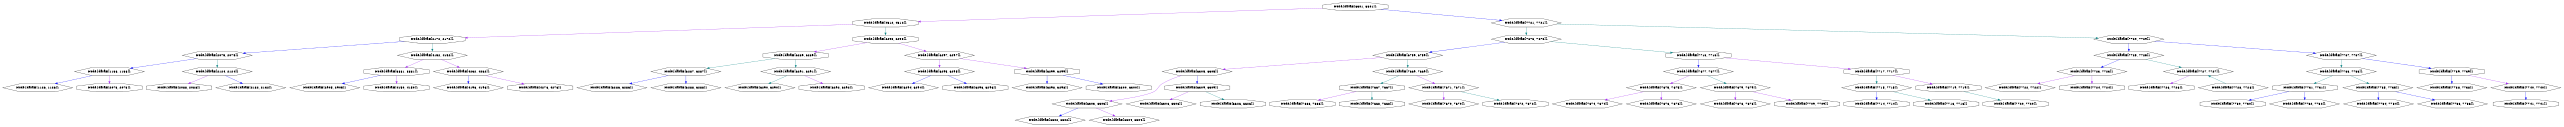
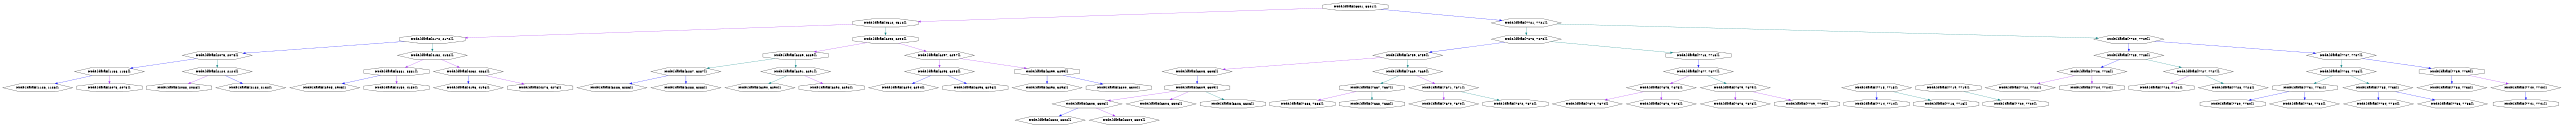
node "Node{data=[7717, 7717]}": removed
edge "Node{data=[7728, 7728]}" -> "Node{data=[7727, 7727]}": reversed
edge "Node{data=[6305, 6305]}" -> "Node{data=[6303, 6303]}": now "Node{data=[6309, 6309]}" -> "Node{data=[6303, 6303]}"
